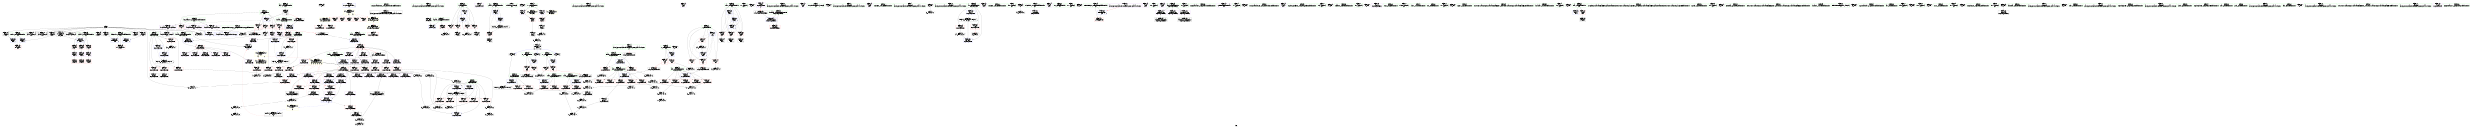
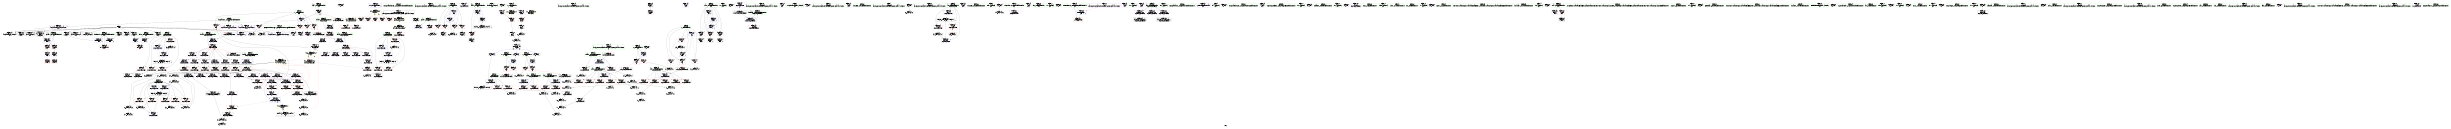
node "NodeID: 223": removed
